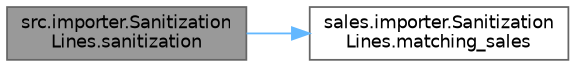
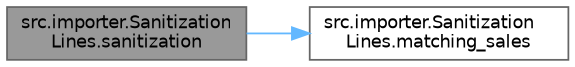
node "sales.importer.Sanitization Lines.matching_sales": label "sales.importer.Sanitization Lines.matching_sales" -> "src.importer.Sanitization Lines.matching_sales"
